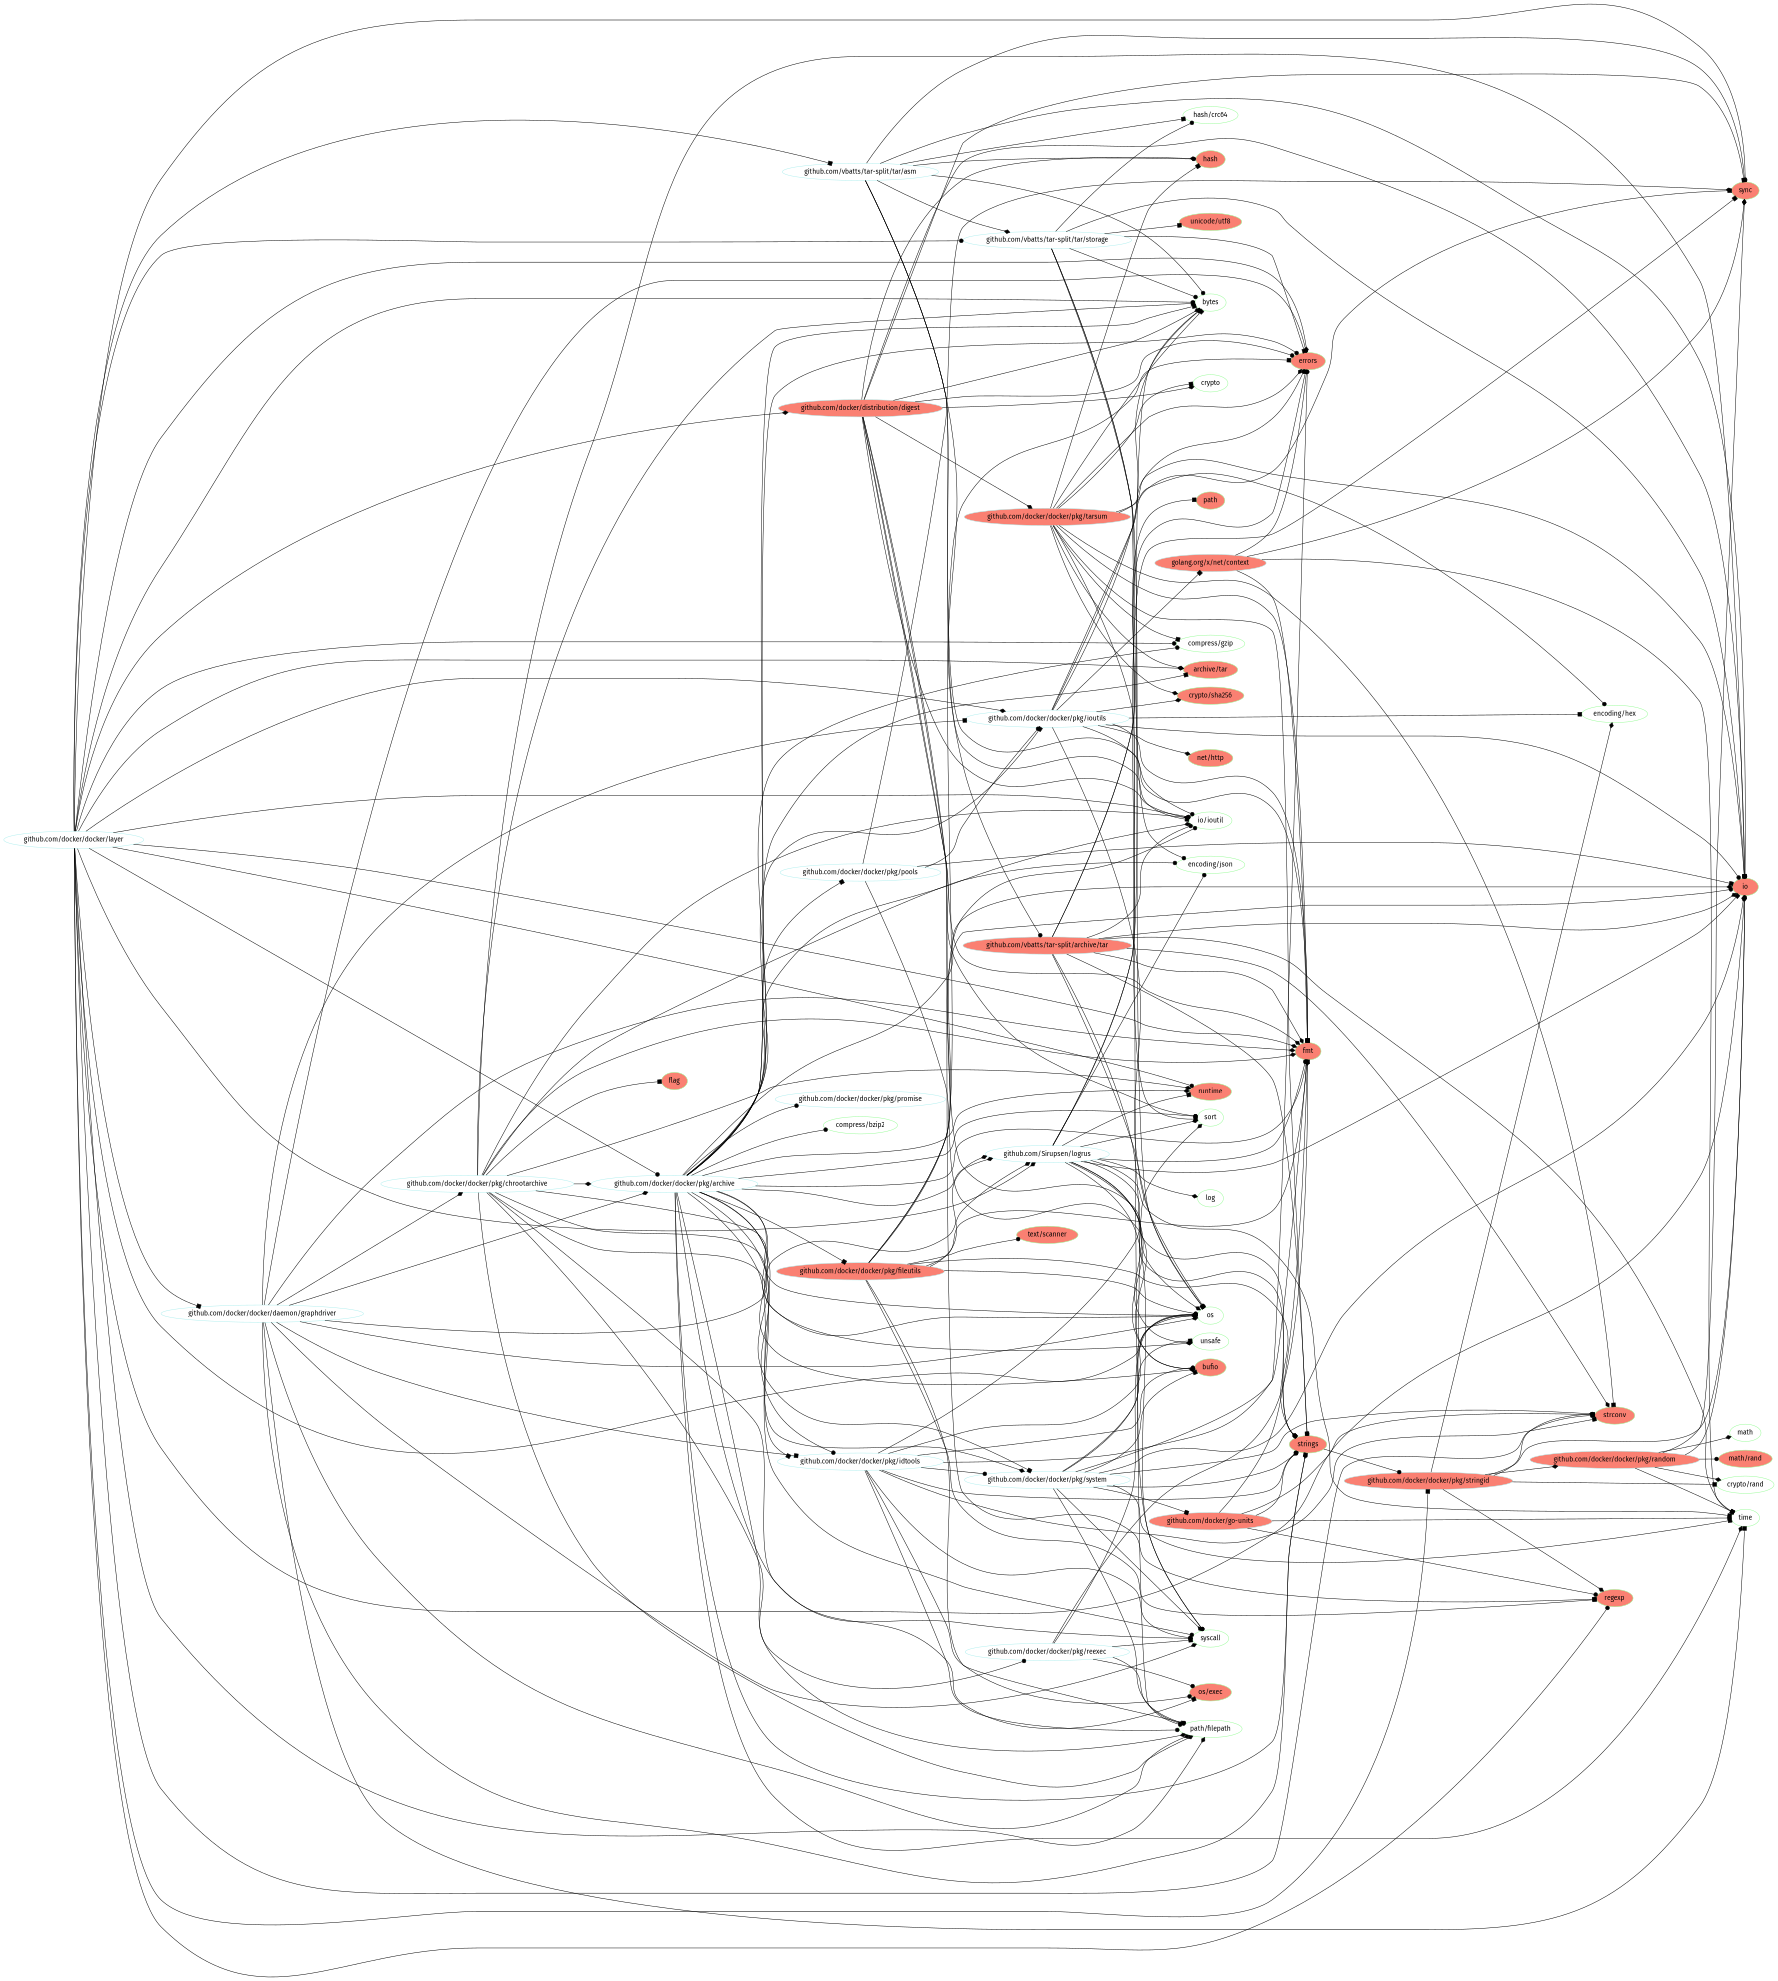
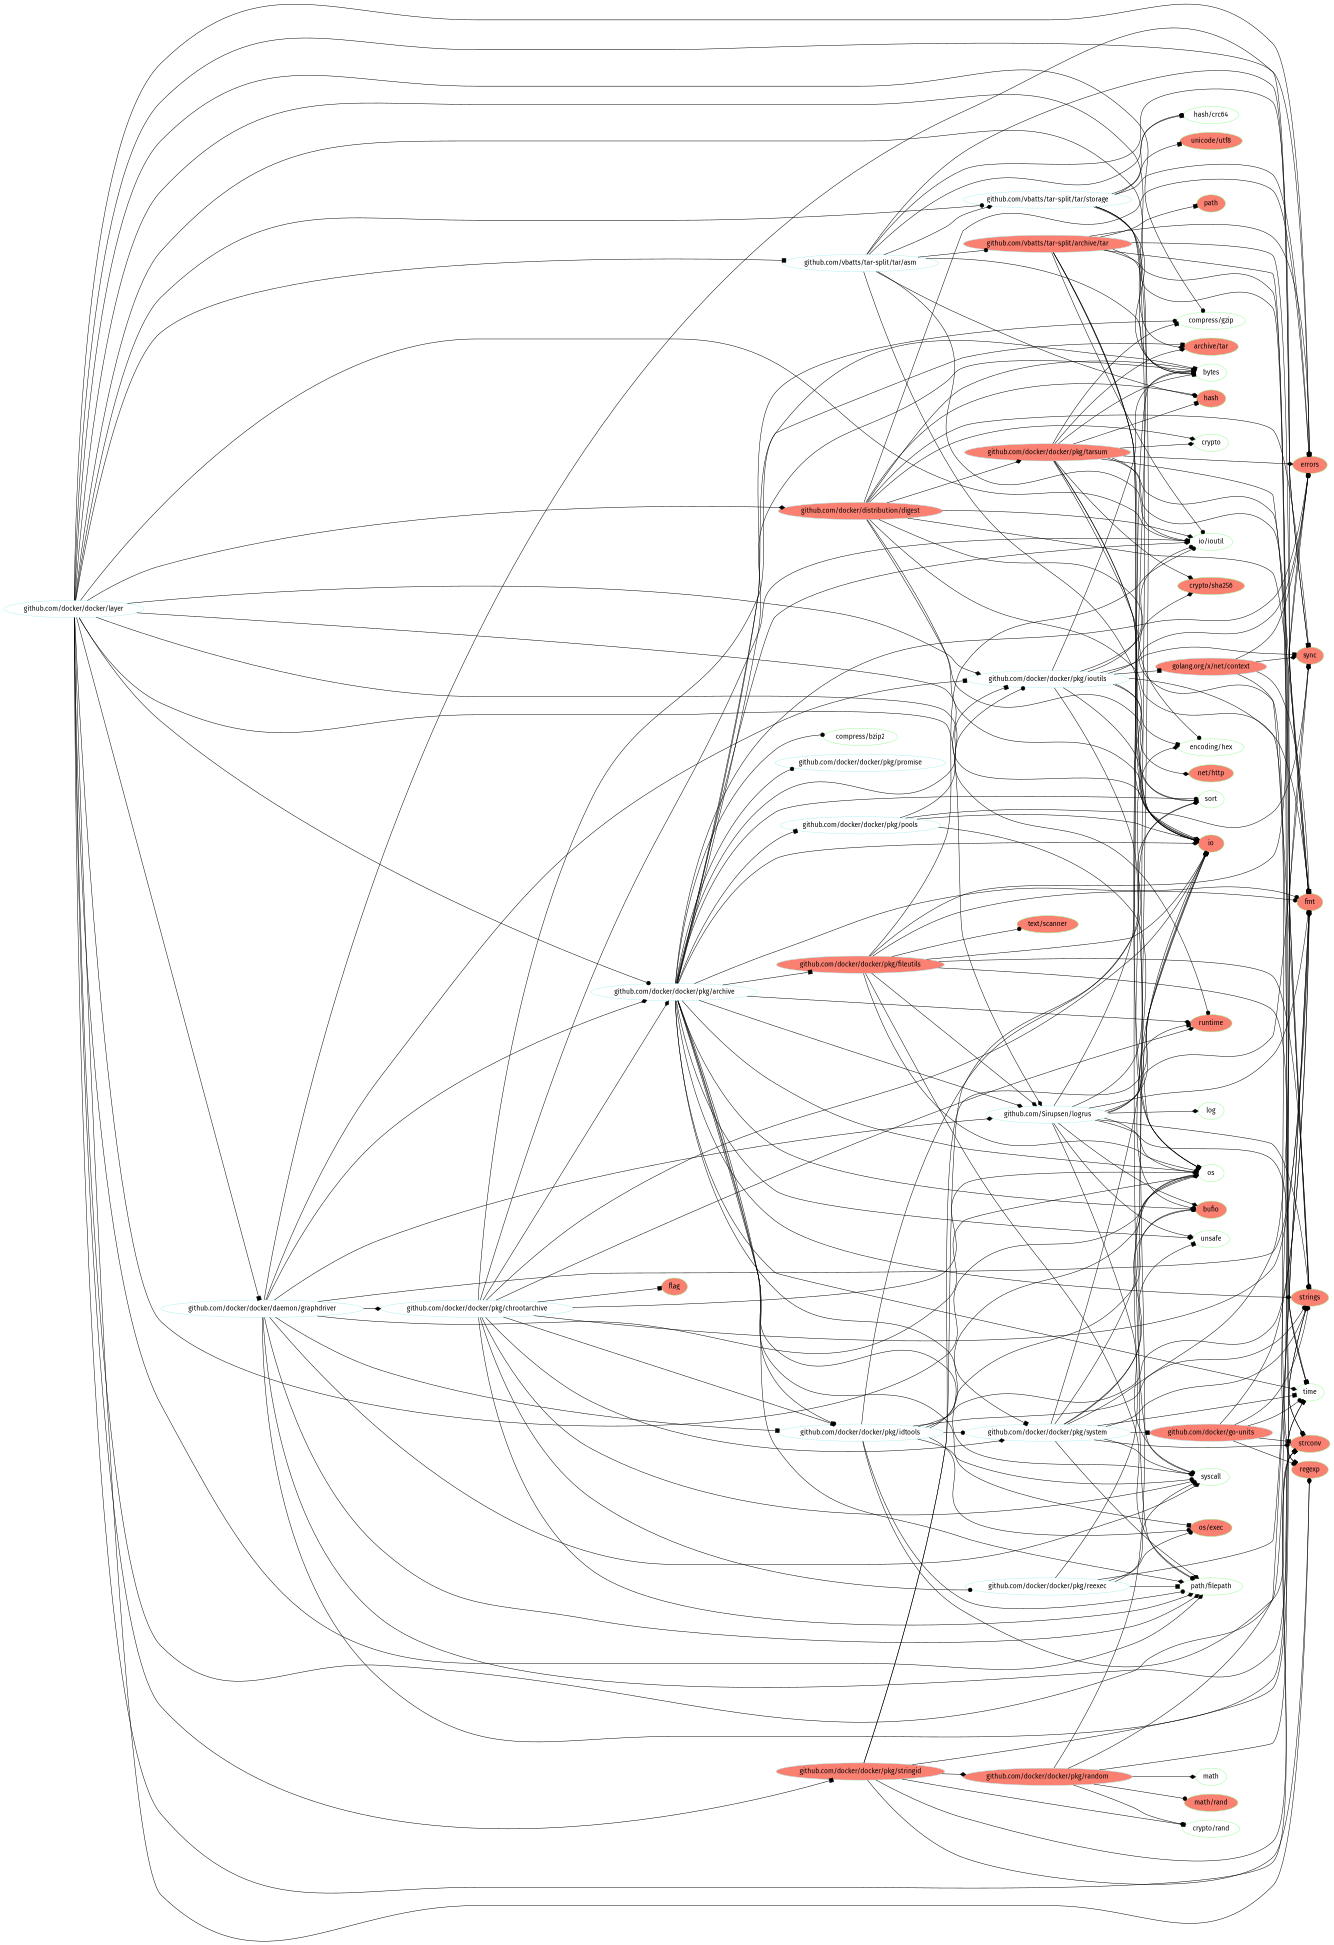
edge "github.com/docker/docker/pkg/tarsum" -> "crypto": arrowhead box -> diamond
node "encoding/json": removed
edge "strings" -> "github.com/docker/docker/pkg/stringid": reversed
